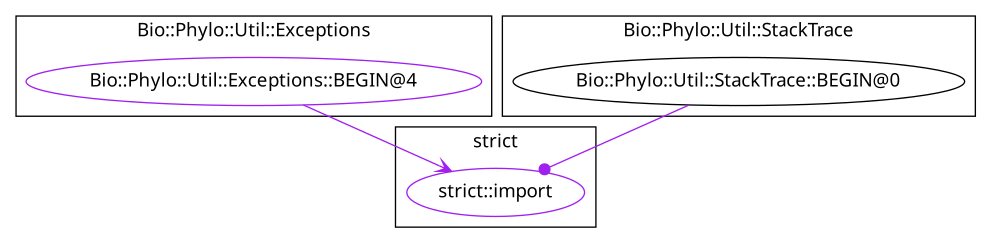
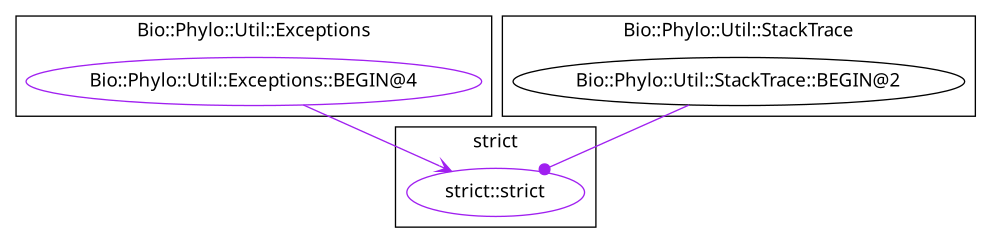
node "Bio::Phylo::Util::StackTrace::BEGIN@0": label "Bio::Phylo::Util::StackTrace::BEGIN@0" -> "Bio::Phylo::Util::StackTrace::BEGIN@2"
node "strict::import": label "strict::import" -> "strict::strict"
